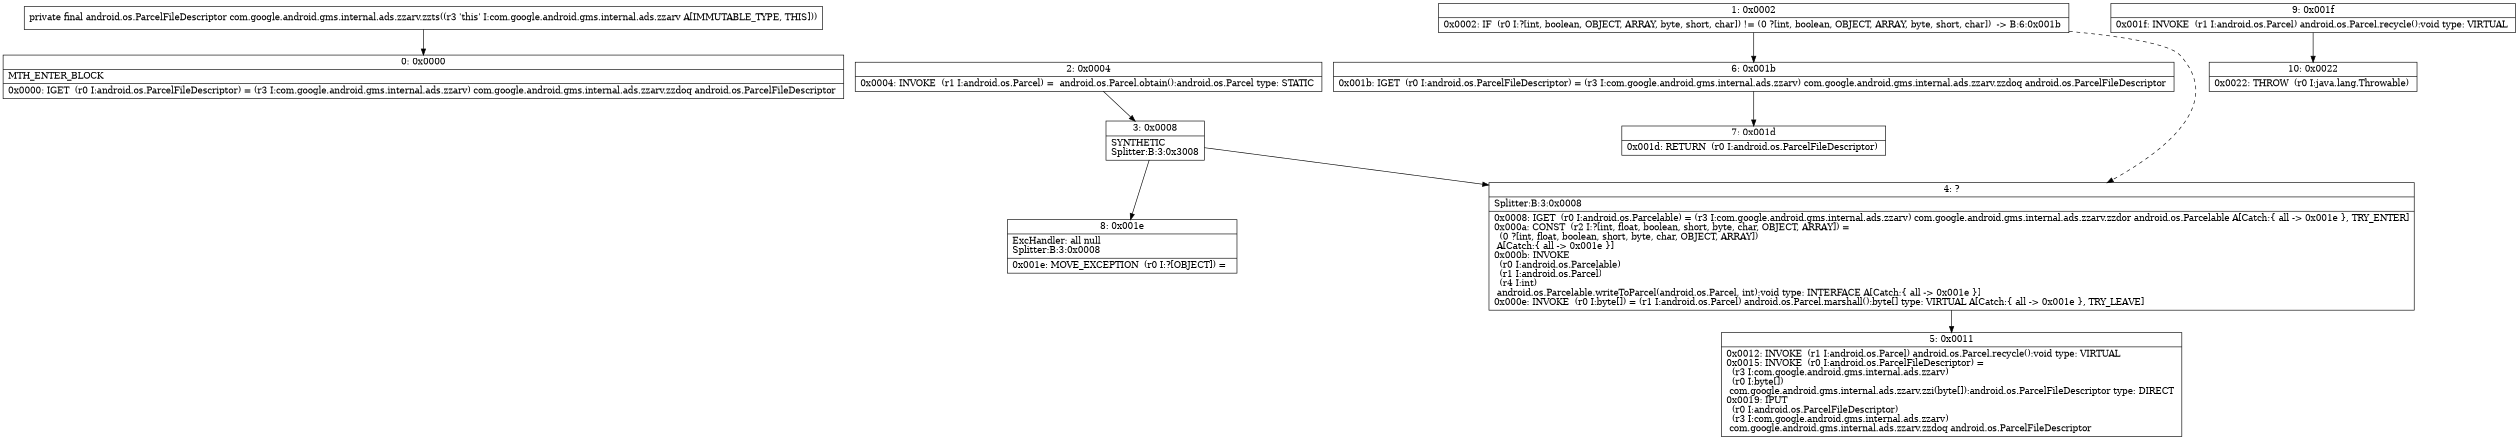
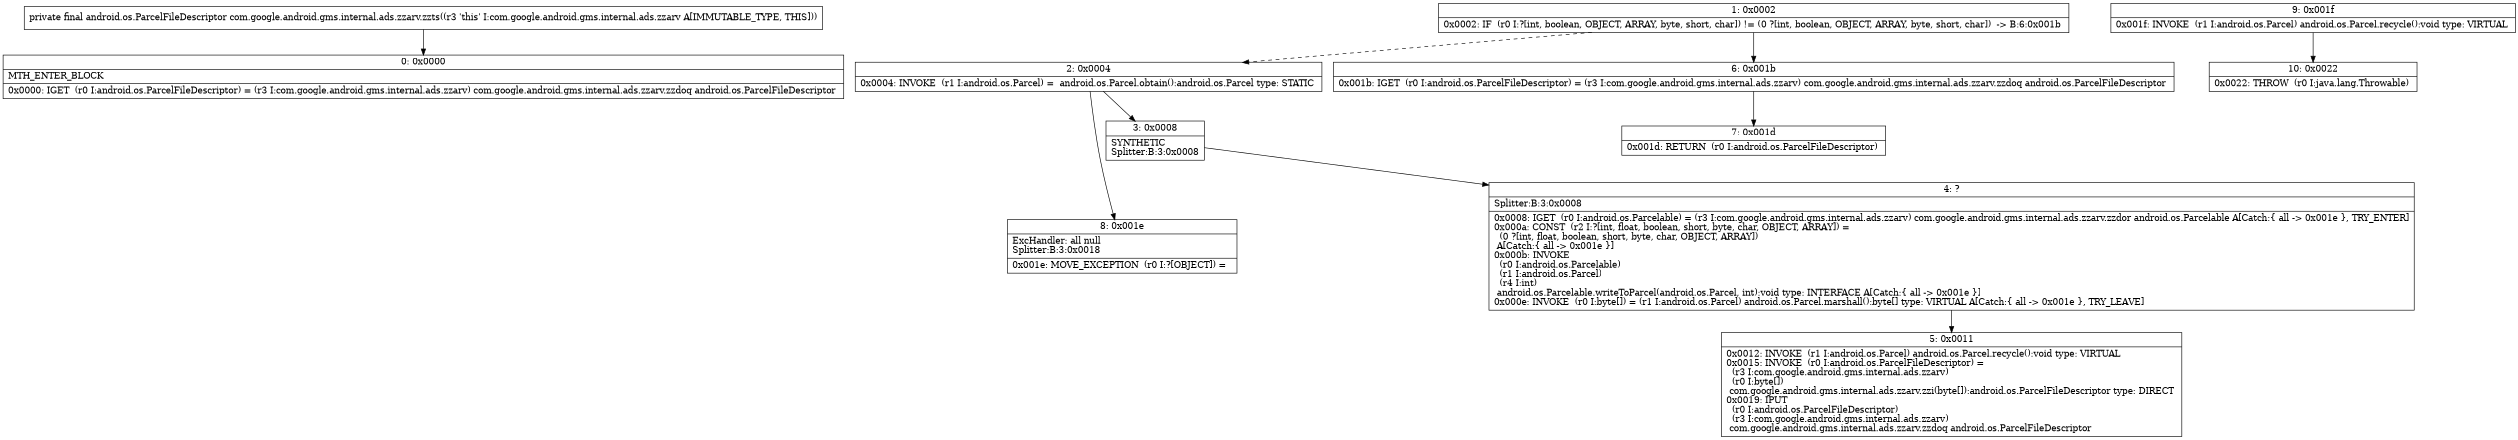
edge "1: 0x0002" -> "4: ?": now "1: 0x0002" -> "2: 0x0004"
node "3: 0x0008": text "Splitter:B:3:0x3008" -> "Splitter:B:3:0x0008"
edge "3: 0x0008" -> "8: 0x001e": now "2: 0x0004" -> "8: 0x001e"
node "8: 0x001e": text "Splitter:B:3:0x0008" -> "Splitter:B:3:0x0018"
